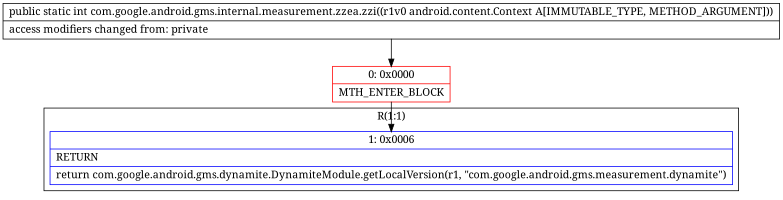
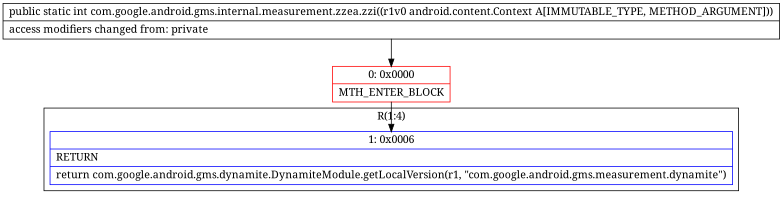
cluster "R(1:1)": label "R(1:1)" -> "R(1:4)"
